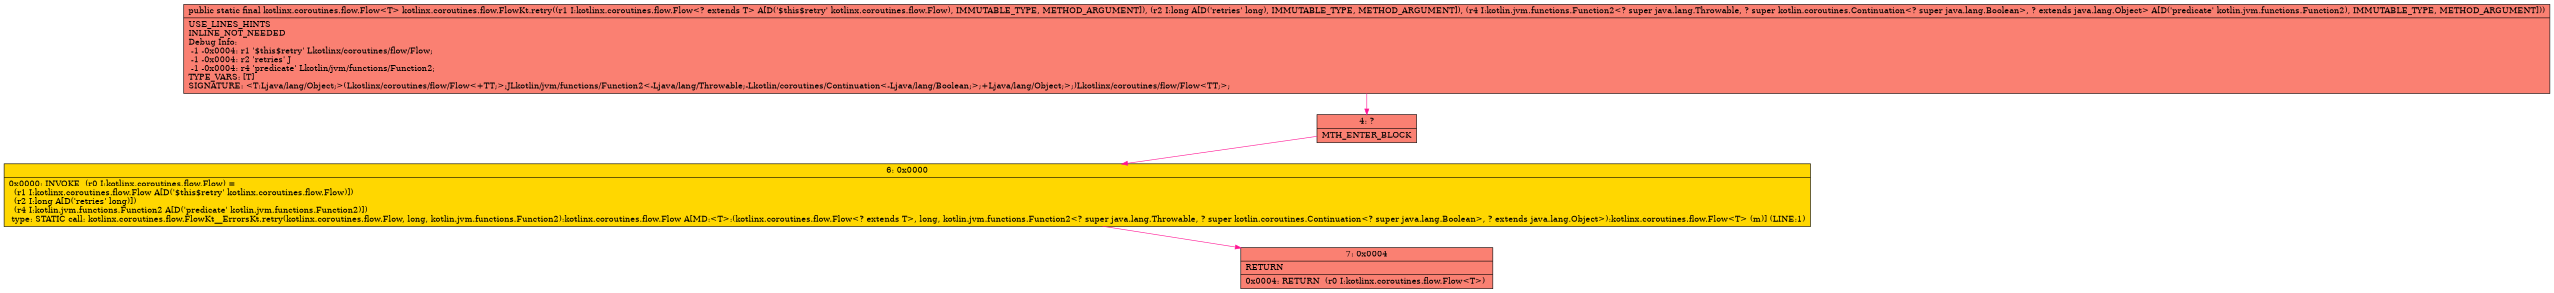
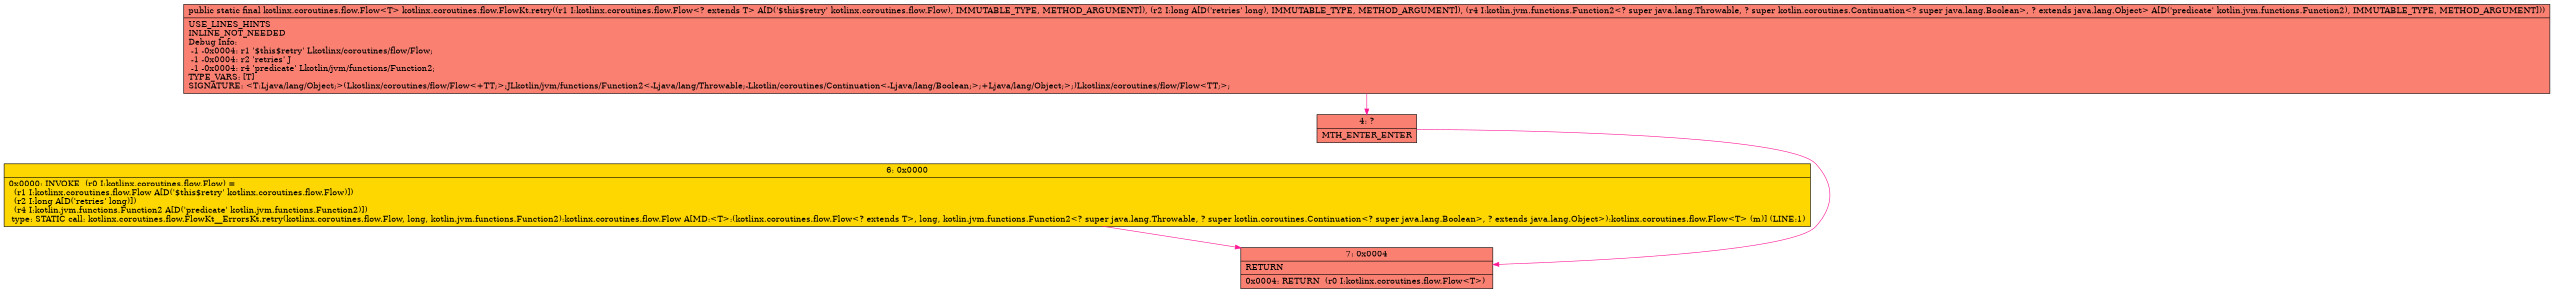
node "4: ?": text "MTH_ENTER_BLOCK" -> "MTH_ENTER_ENTER"
edge "4: ?" -> "6: 0x0000": now "4: ?" -> "7: 0x0004"
